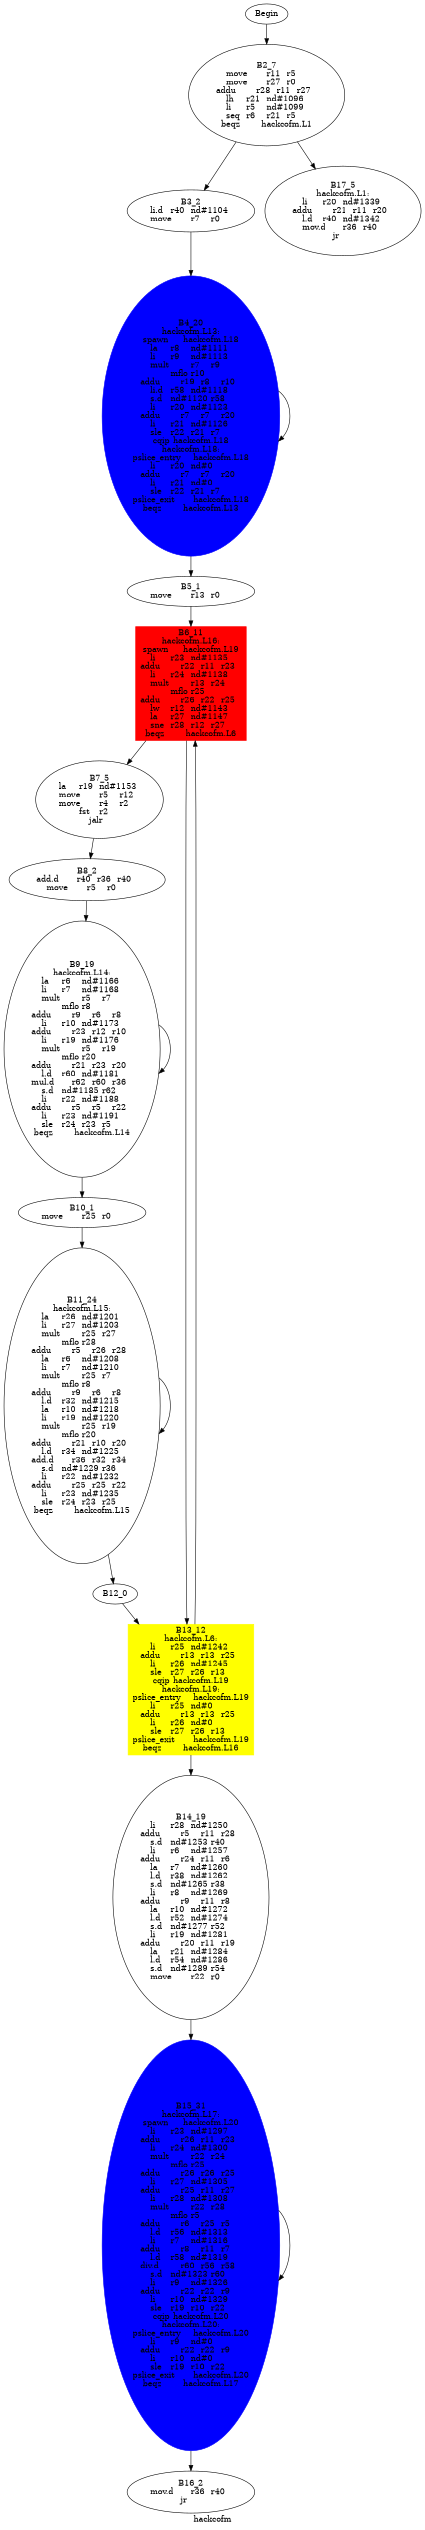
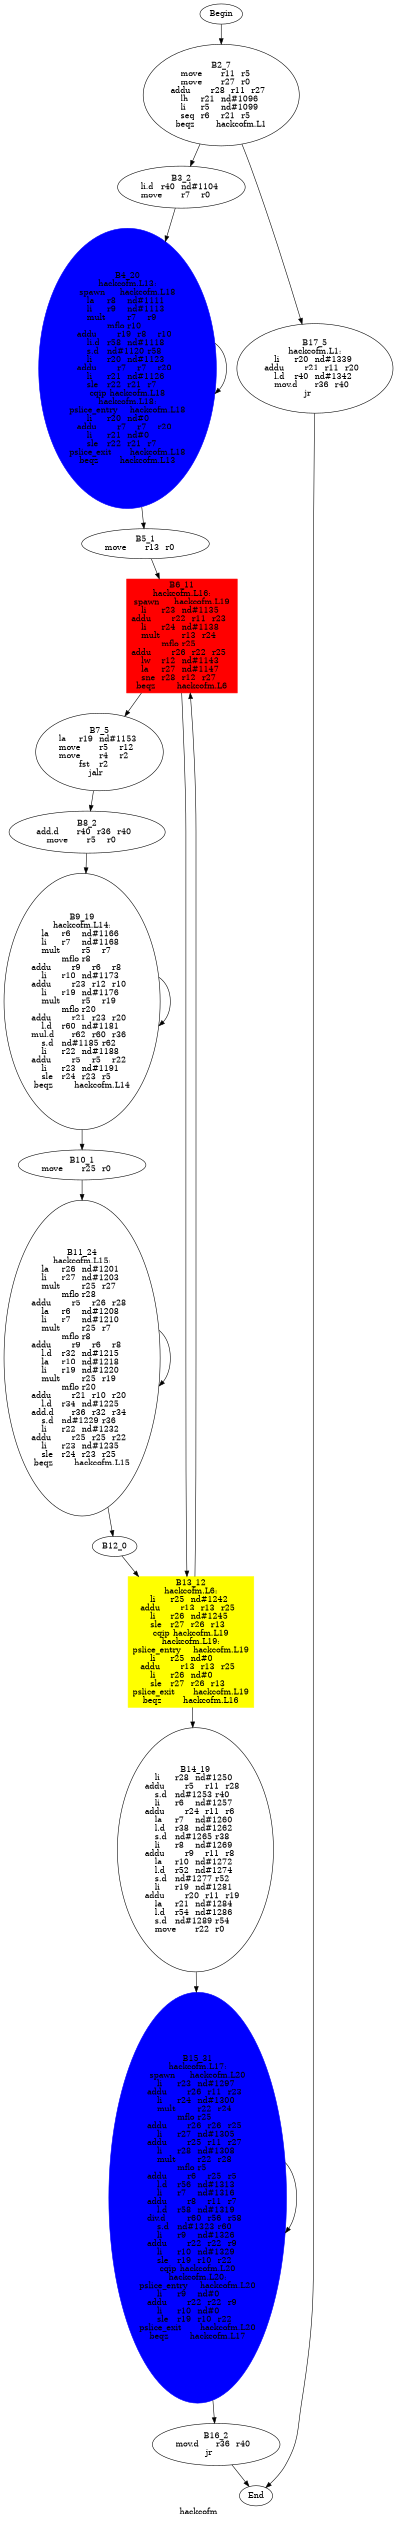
node "End": added
